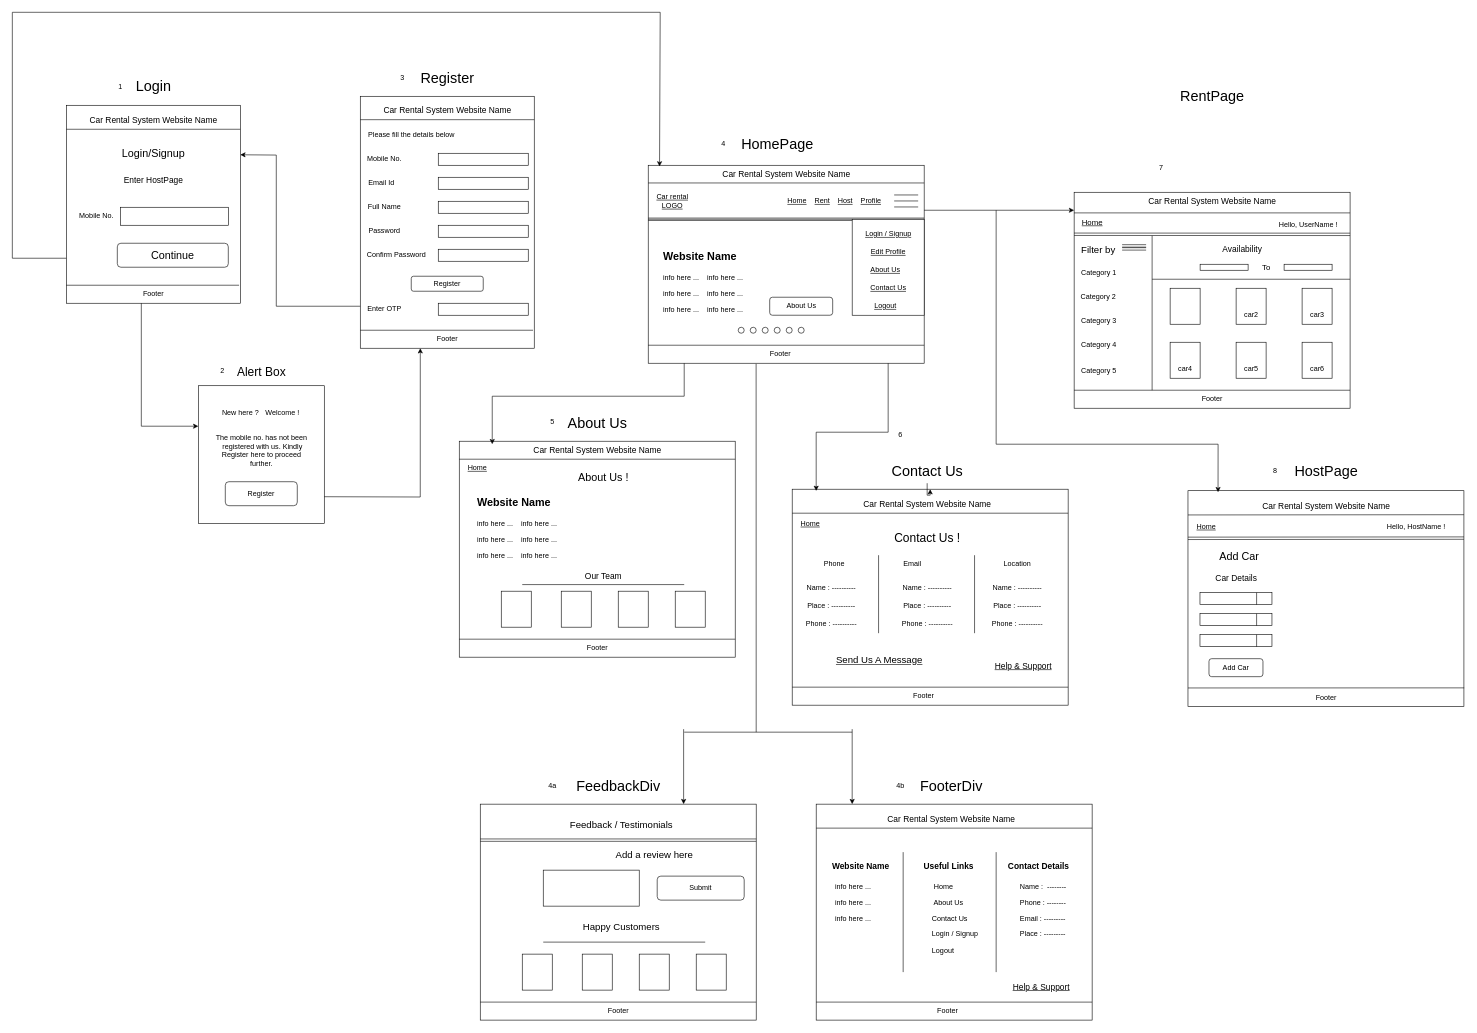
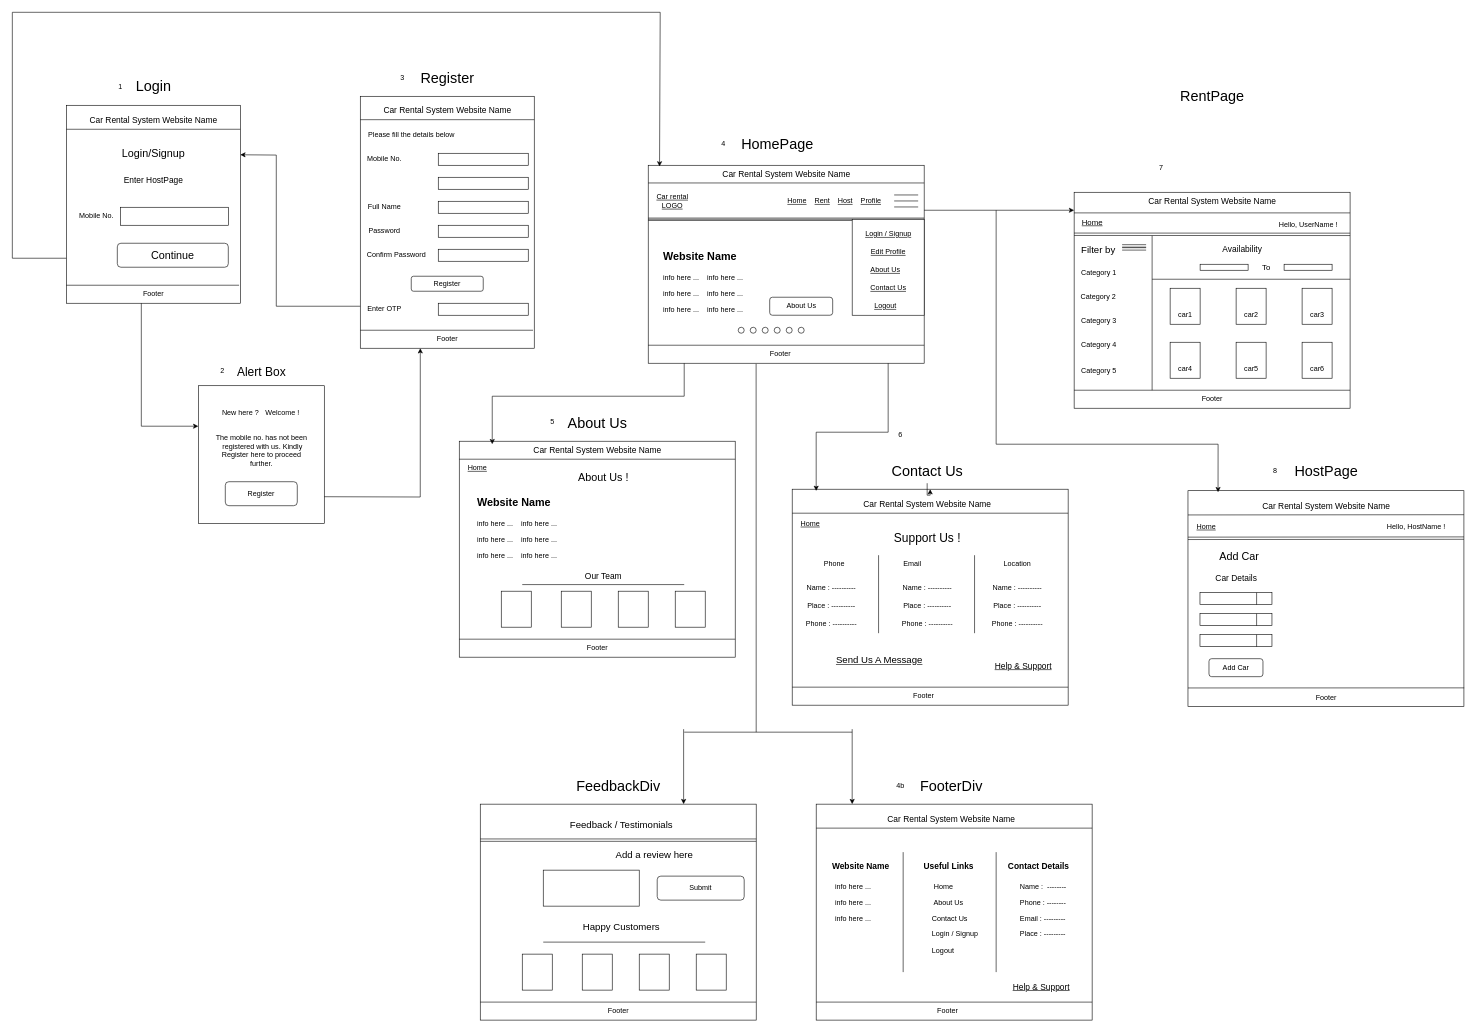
node "Email Id": removed
node "car1": added
node "Contact Us !": label "Contact Us !" -> "Support Us !"
node "4a": removed
